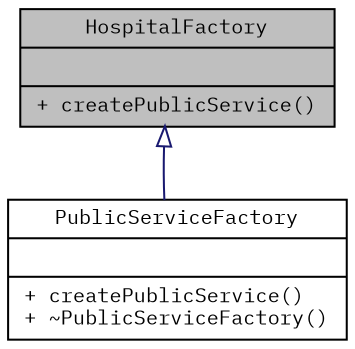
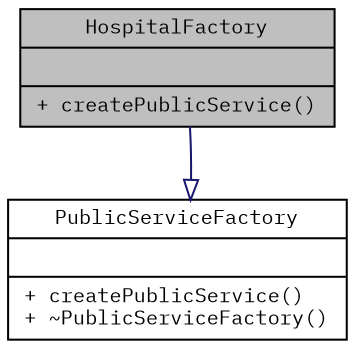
edge "PublicServiceFactory" -> "HospitalFactory": reversed
